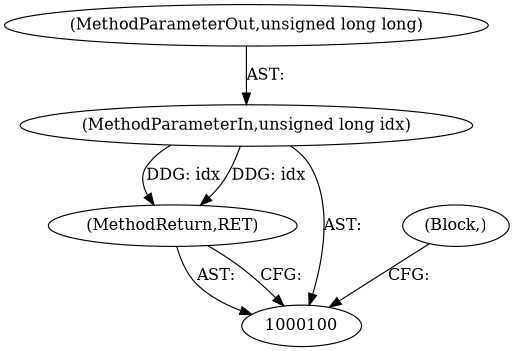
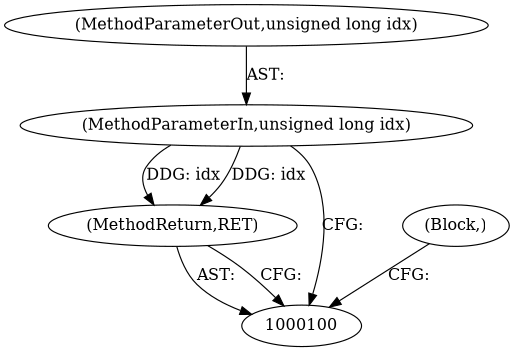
node "(MethodParameterOut,unsigned long long)": label "(MethodParameterOut,unsigned long long)" -> "(MethodParameterOut,unsigned long idx)"
edge "(MethodParameterIn,unsigned long idx)" -> "1000100": label "AST: " -> "CFG: "
